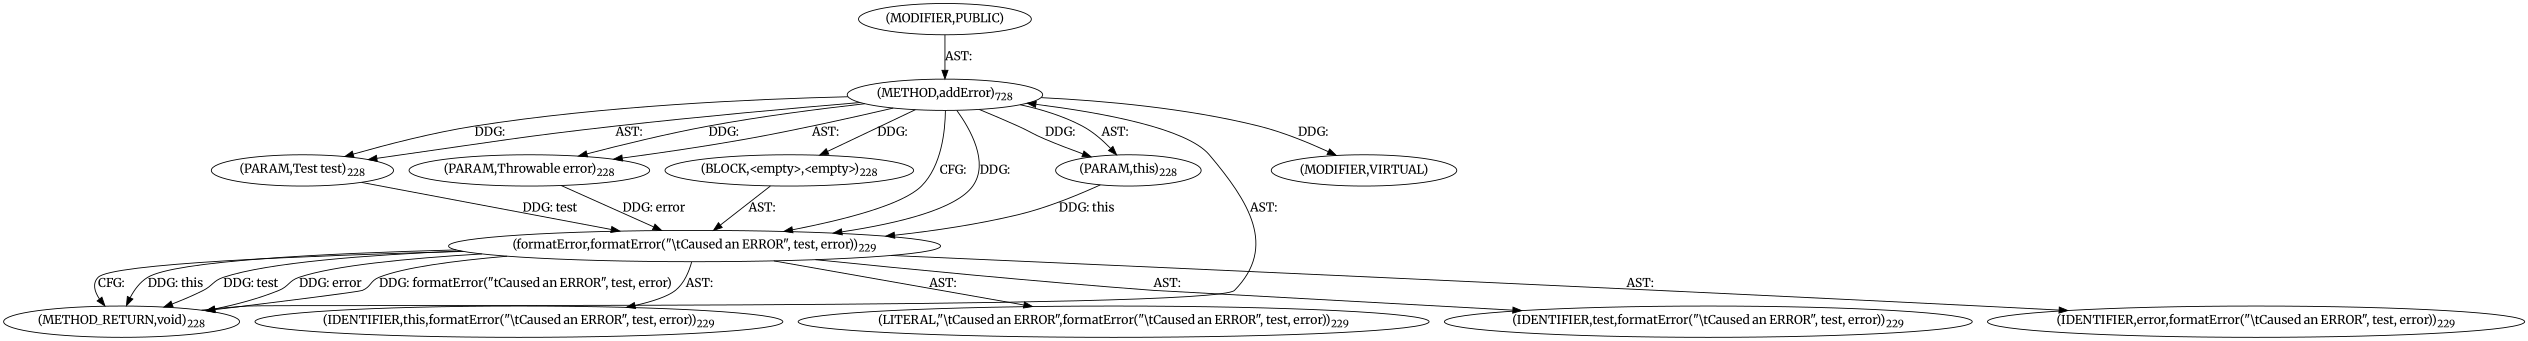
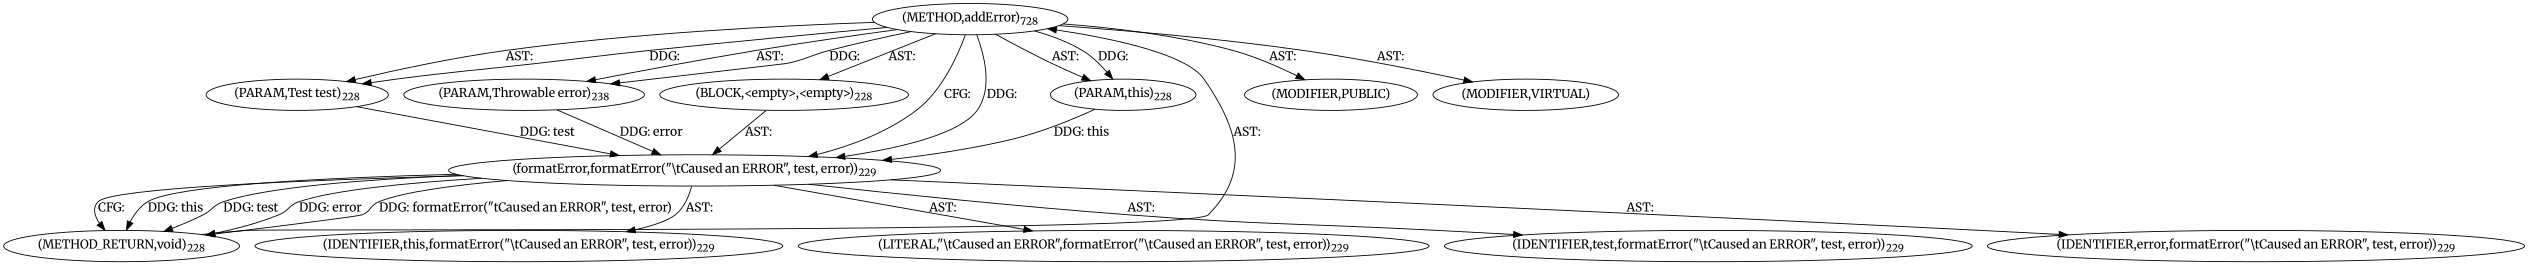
edge "(MODIFIER,PUBLIC)" -> "(METHOD,addError)": reversed
edge "(METHOD,addError)" -> "(BLOCK,<empty>,<empty>)": label "DDG: " -> "AST: "
edge "(METHOD,addError)" -> "(MODIFIER,VIRTUAL)": label "DDG: " -> "AST: "
node "(PARAM,Throwable error)": text "228" -> "238"
